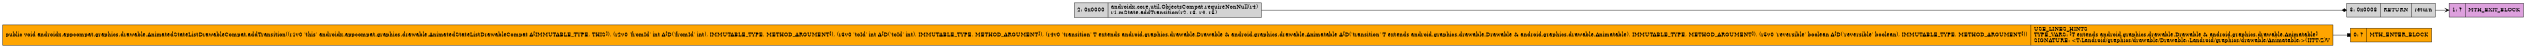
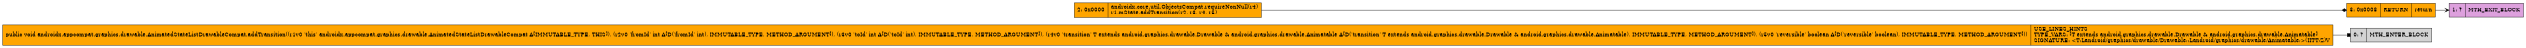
node "2: 0x0000": fillcolor lightgrey -> orange
node "3: 0x0008": fillcolor lightgrey -> orange
node "0: ?": fillcolor orange -> lightgrey
